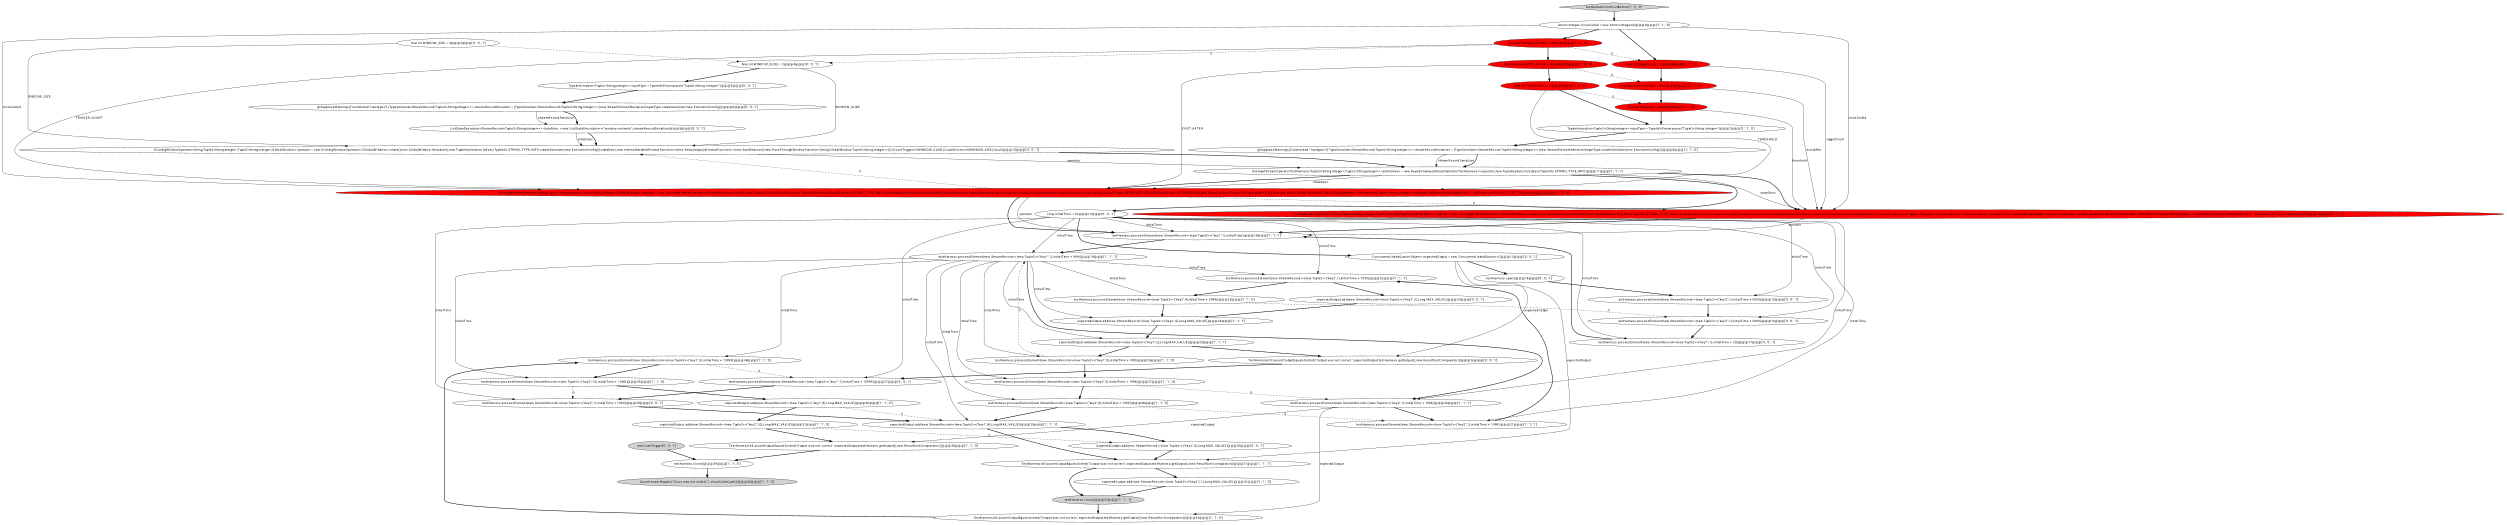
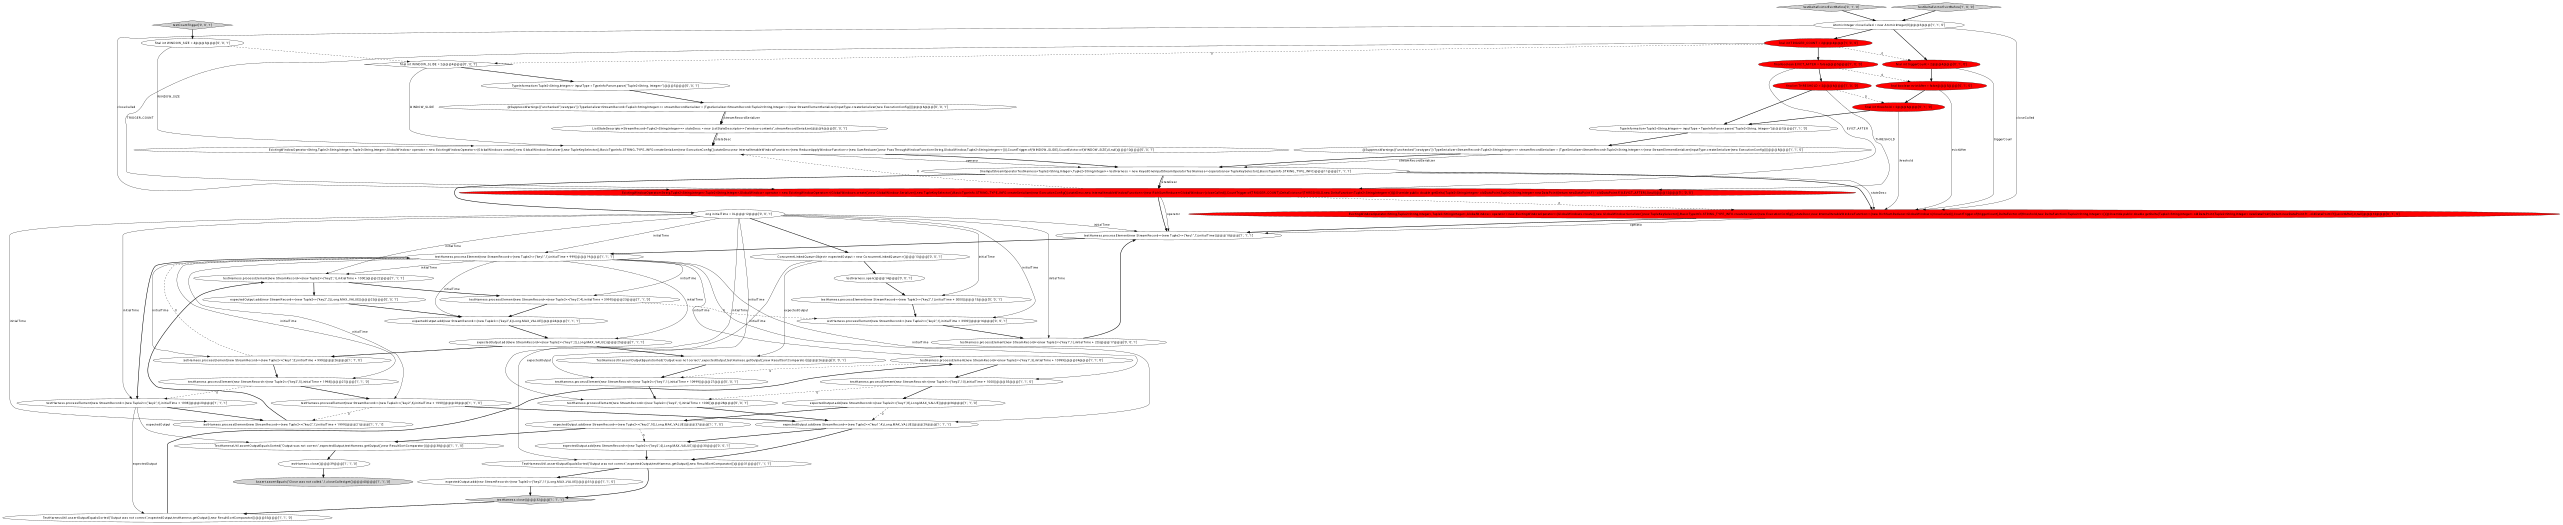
node "testDeltaEvictorEvictBefore['0', '1', '0']": added
node "final int WINDOW_SLIDE = 2@@@4@@@['0', '0', '1']": shape ellipse -> diamond
node "testCountTrigger['0', '0', '1']": shape ellipse -> diamond
edge "testCountTrigger['0', '0', '1']" -> "testHarness.close()@@@39@@@['1', '1', '0']": now "testCountTrigger['0', '0', '1']" -> "final int WINDOW_SIZE = 4@@@3@@@['0', '0', '1']"
node "testHarness.close()@@@32@@@['1', '1', '1']": shape ellipse -> diamond
